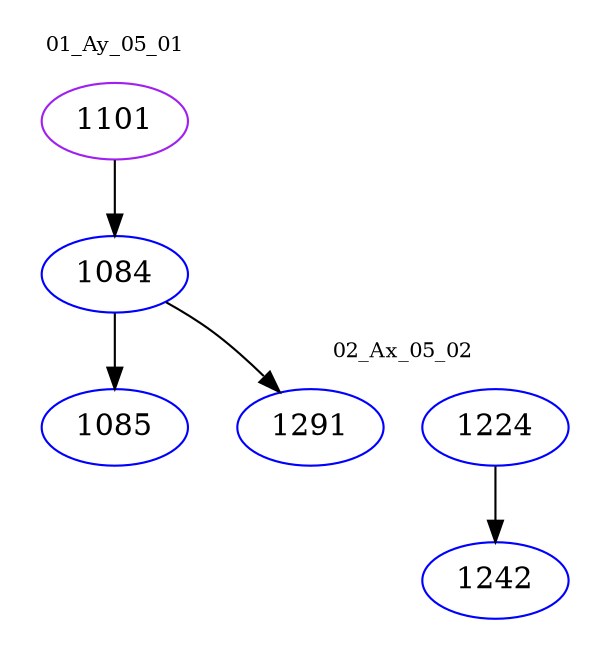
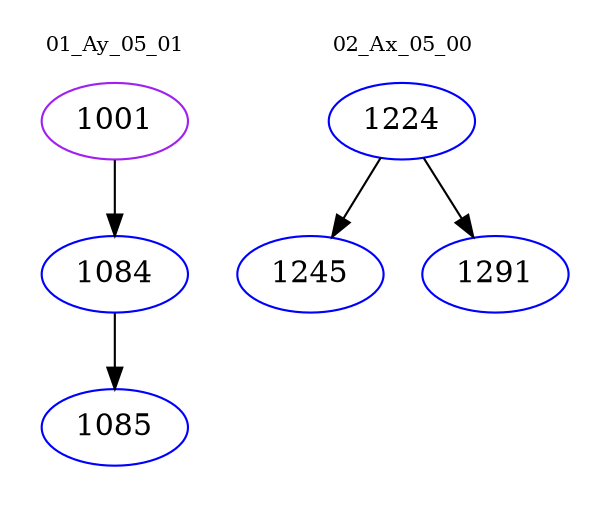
node "1101": label "1101" -> "1001"
edge "1084" -> "1291": now "1224" -> "1291"
cluster "02_Ax_05_02": label "02_Ax_05_02" -> "02_Ax_05_00"
node "1242": label "1242" -> "1245"
